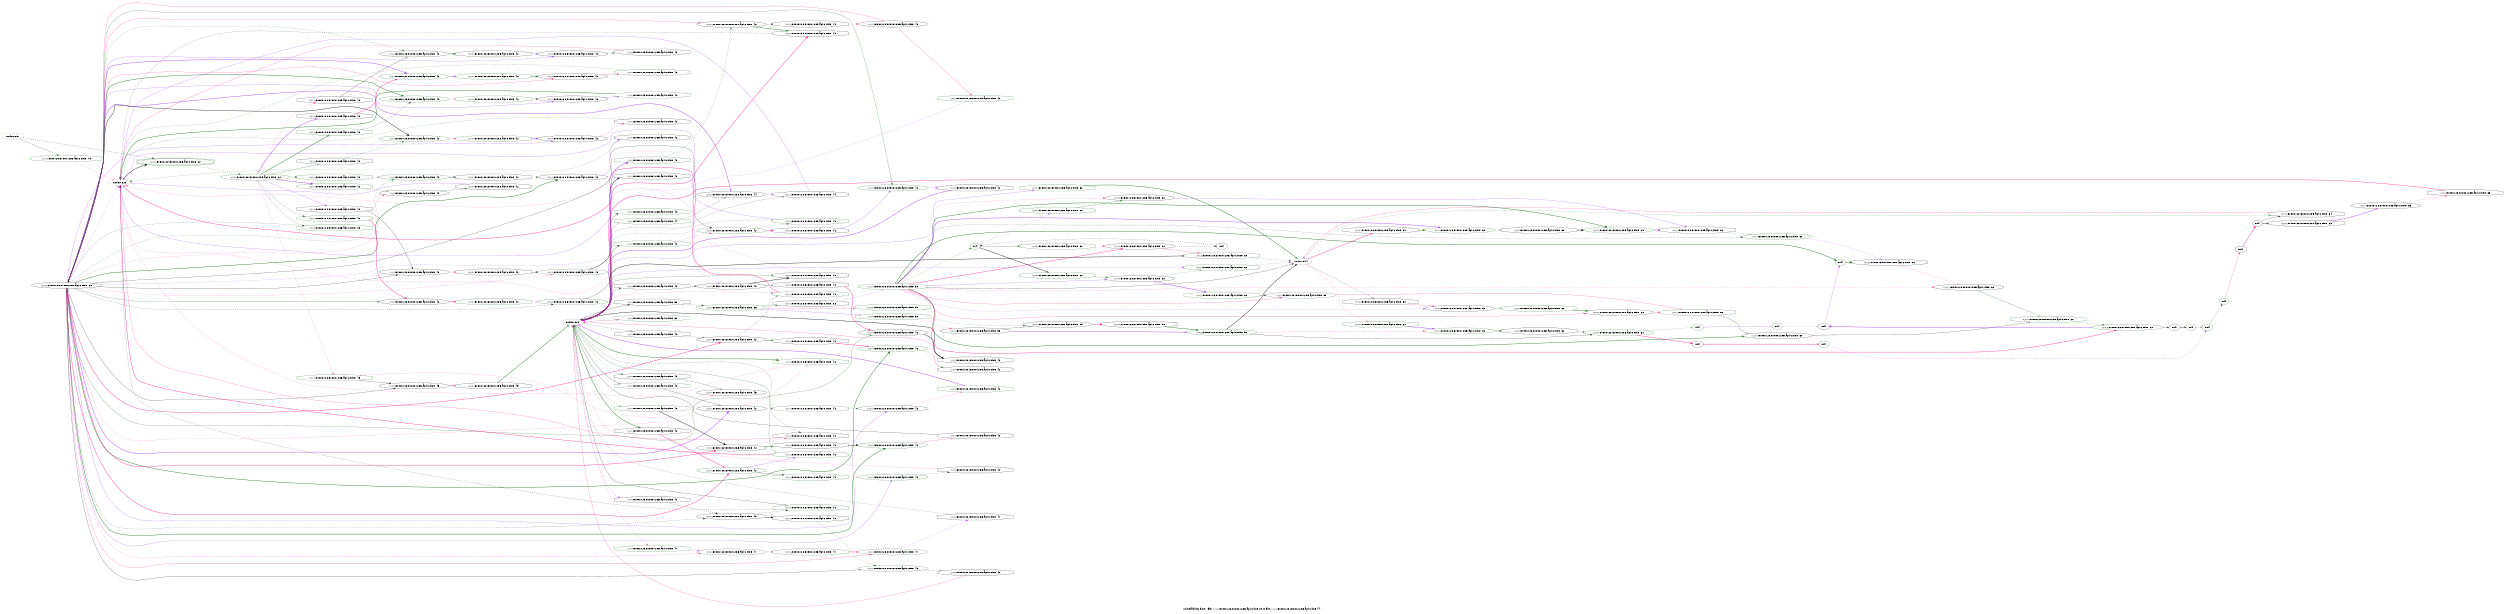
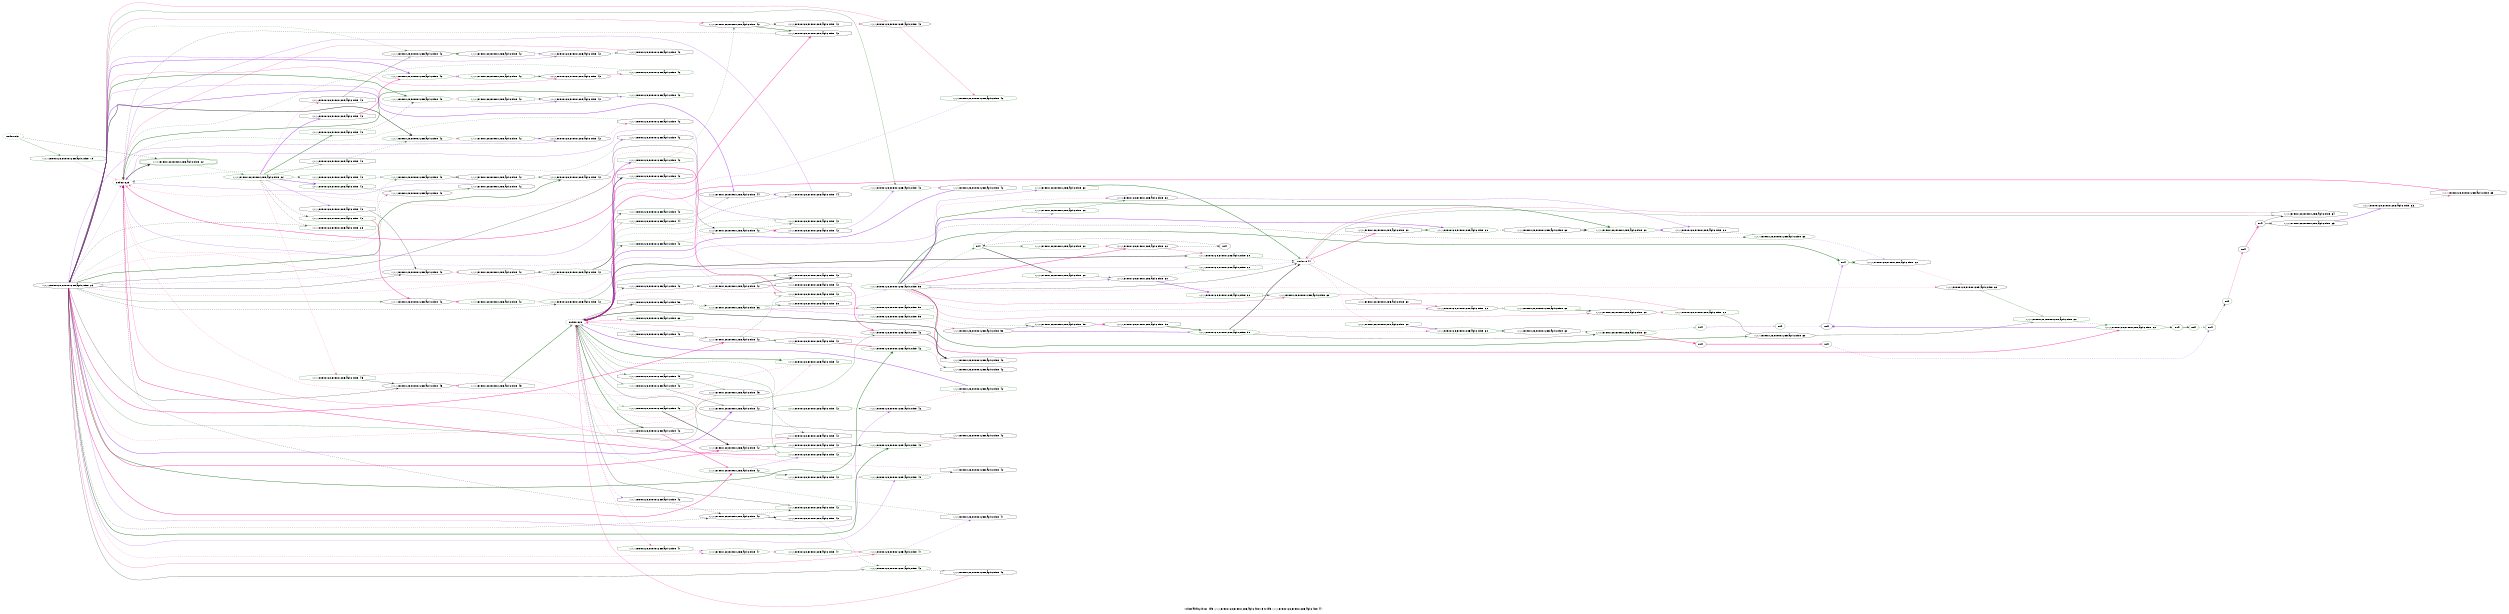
node "../../../Line128/Preon128B/api.c Line  19": label "../../../Line128/Preon128B/api.c Line  19" -> "../../../Preon128/Preon128B/api.c Line  19"
edge "node_1944" -> "../../../Preon128/Preon128B/api.c Line  64": style dashed -> solid
